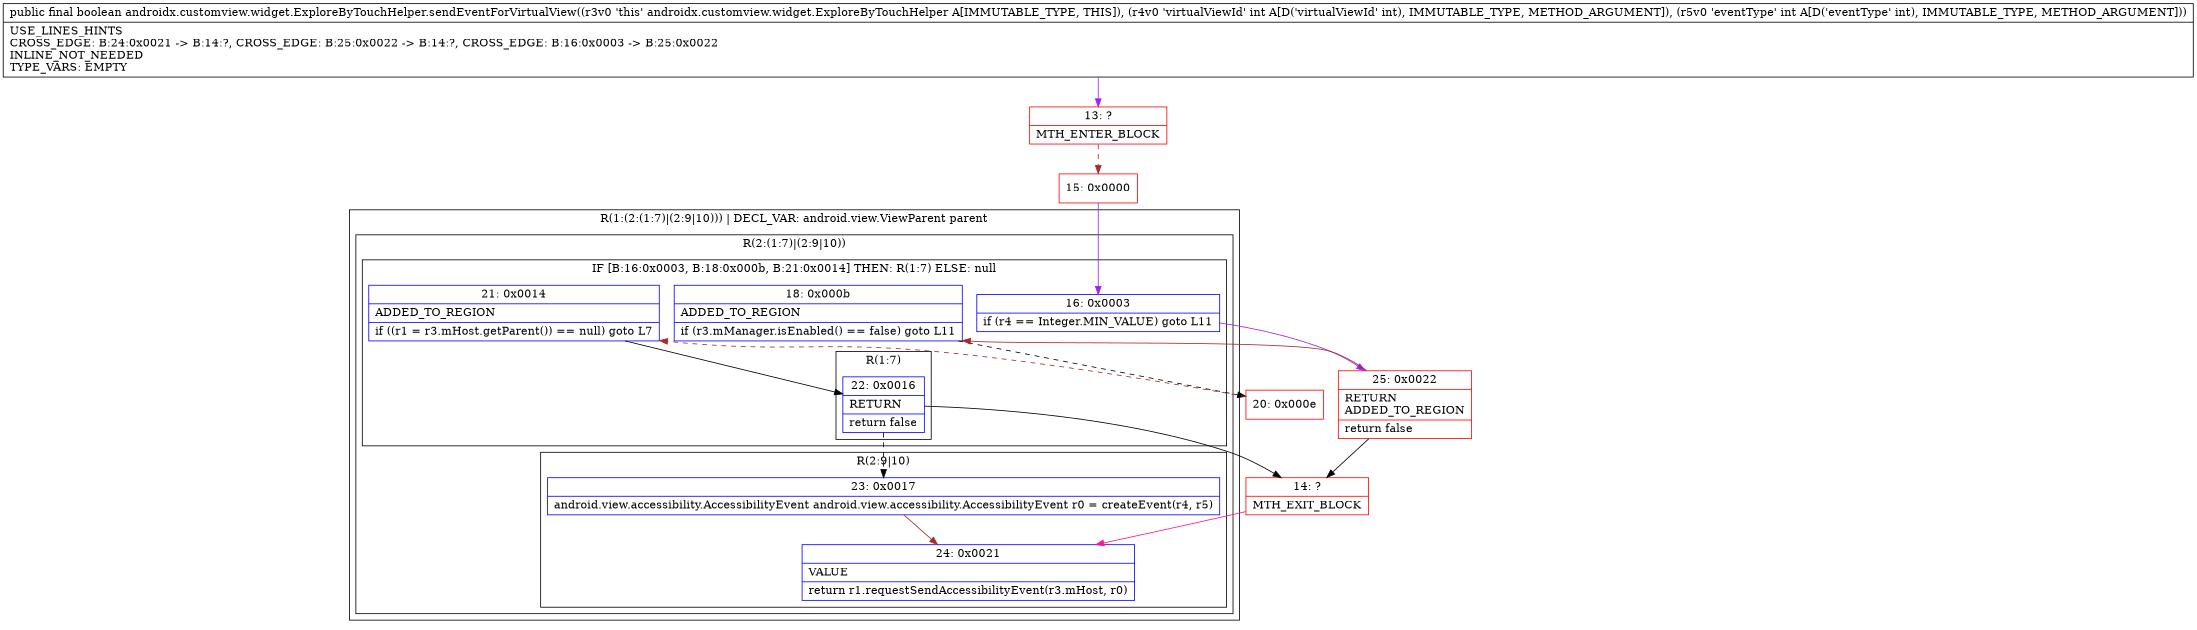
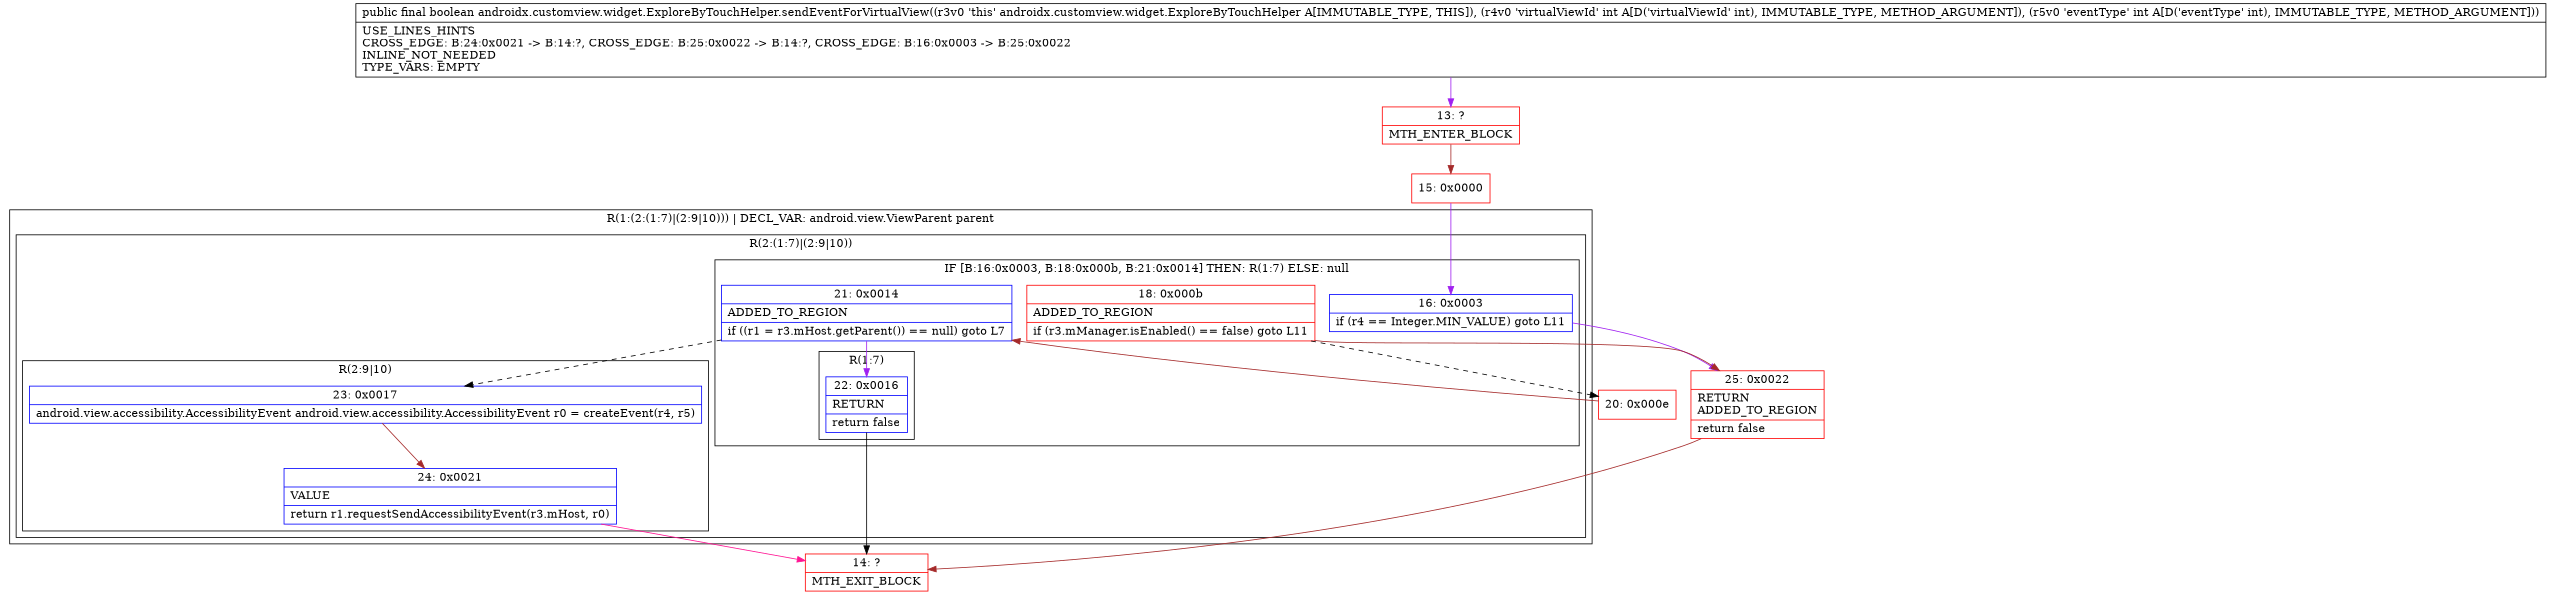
edge "13: ?" -> "15: 0x0000": style dashed -> solid
node "18: 0x000b": color blue -> red
edge "25: 0x0022" -> "18: 0x000b": reversed
edge "20: 0x000e" -> "21: 0x0014": style dashed -> solid
edge "21: 0x0014" -> "22: 0x0016": color black -> purple
edge "25: 0x0022" -> "14: ?": color black -> brown
edge "22: 0x0016" -> "23: 0x0017": now "21: 0x0014" -> "23: 0x0017"
edge "14: ?" -> "24: 0x0021": reversed
